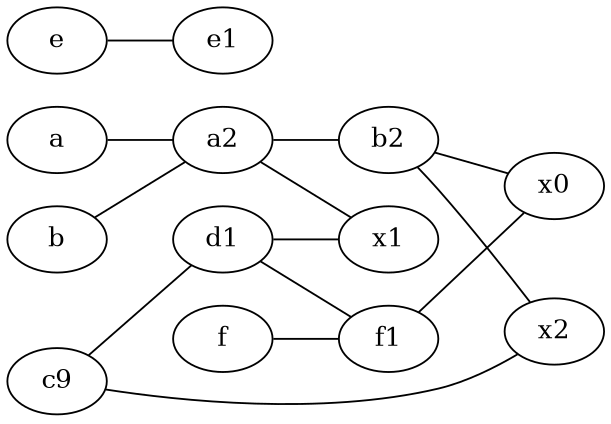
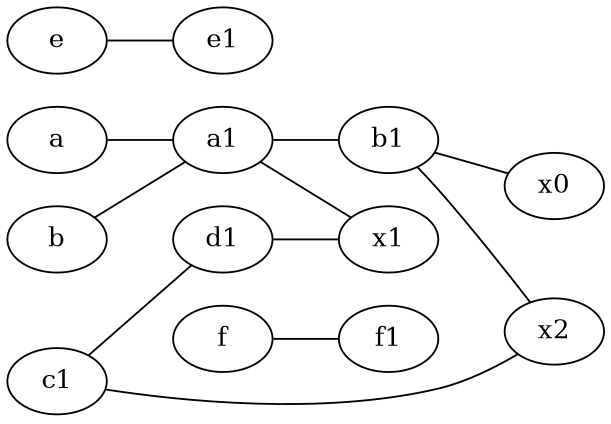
node "a2": label "a2" -> "a1"
node "b2": label "b2" -> "b1"
edge "x0" -- "f1": removed
edge "d1" -- "f1": removed
node "c9": label "c9" -> "c1"
